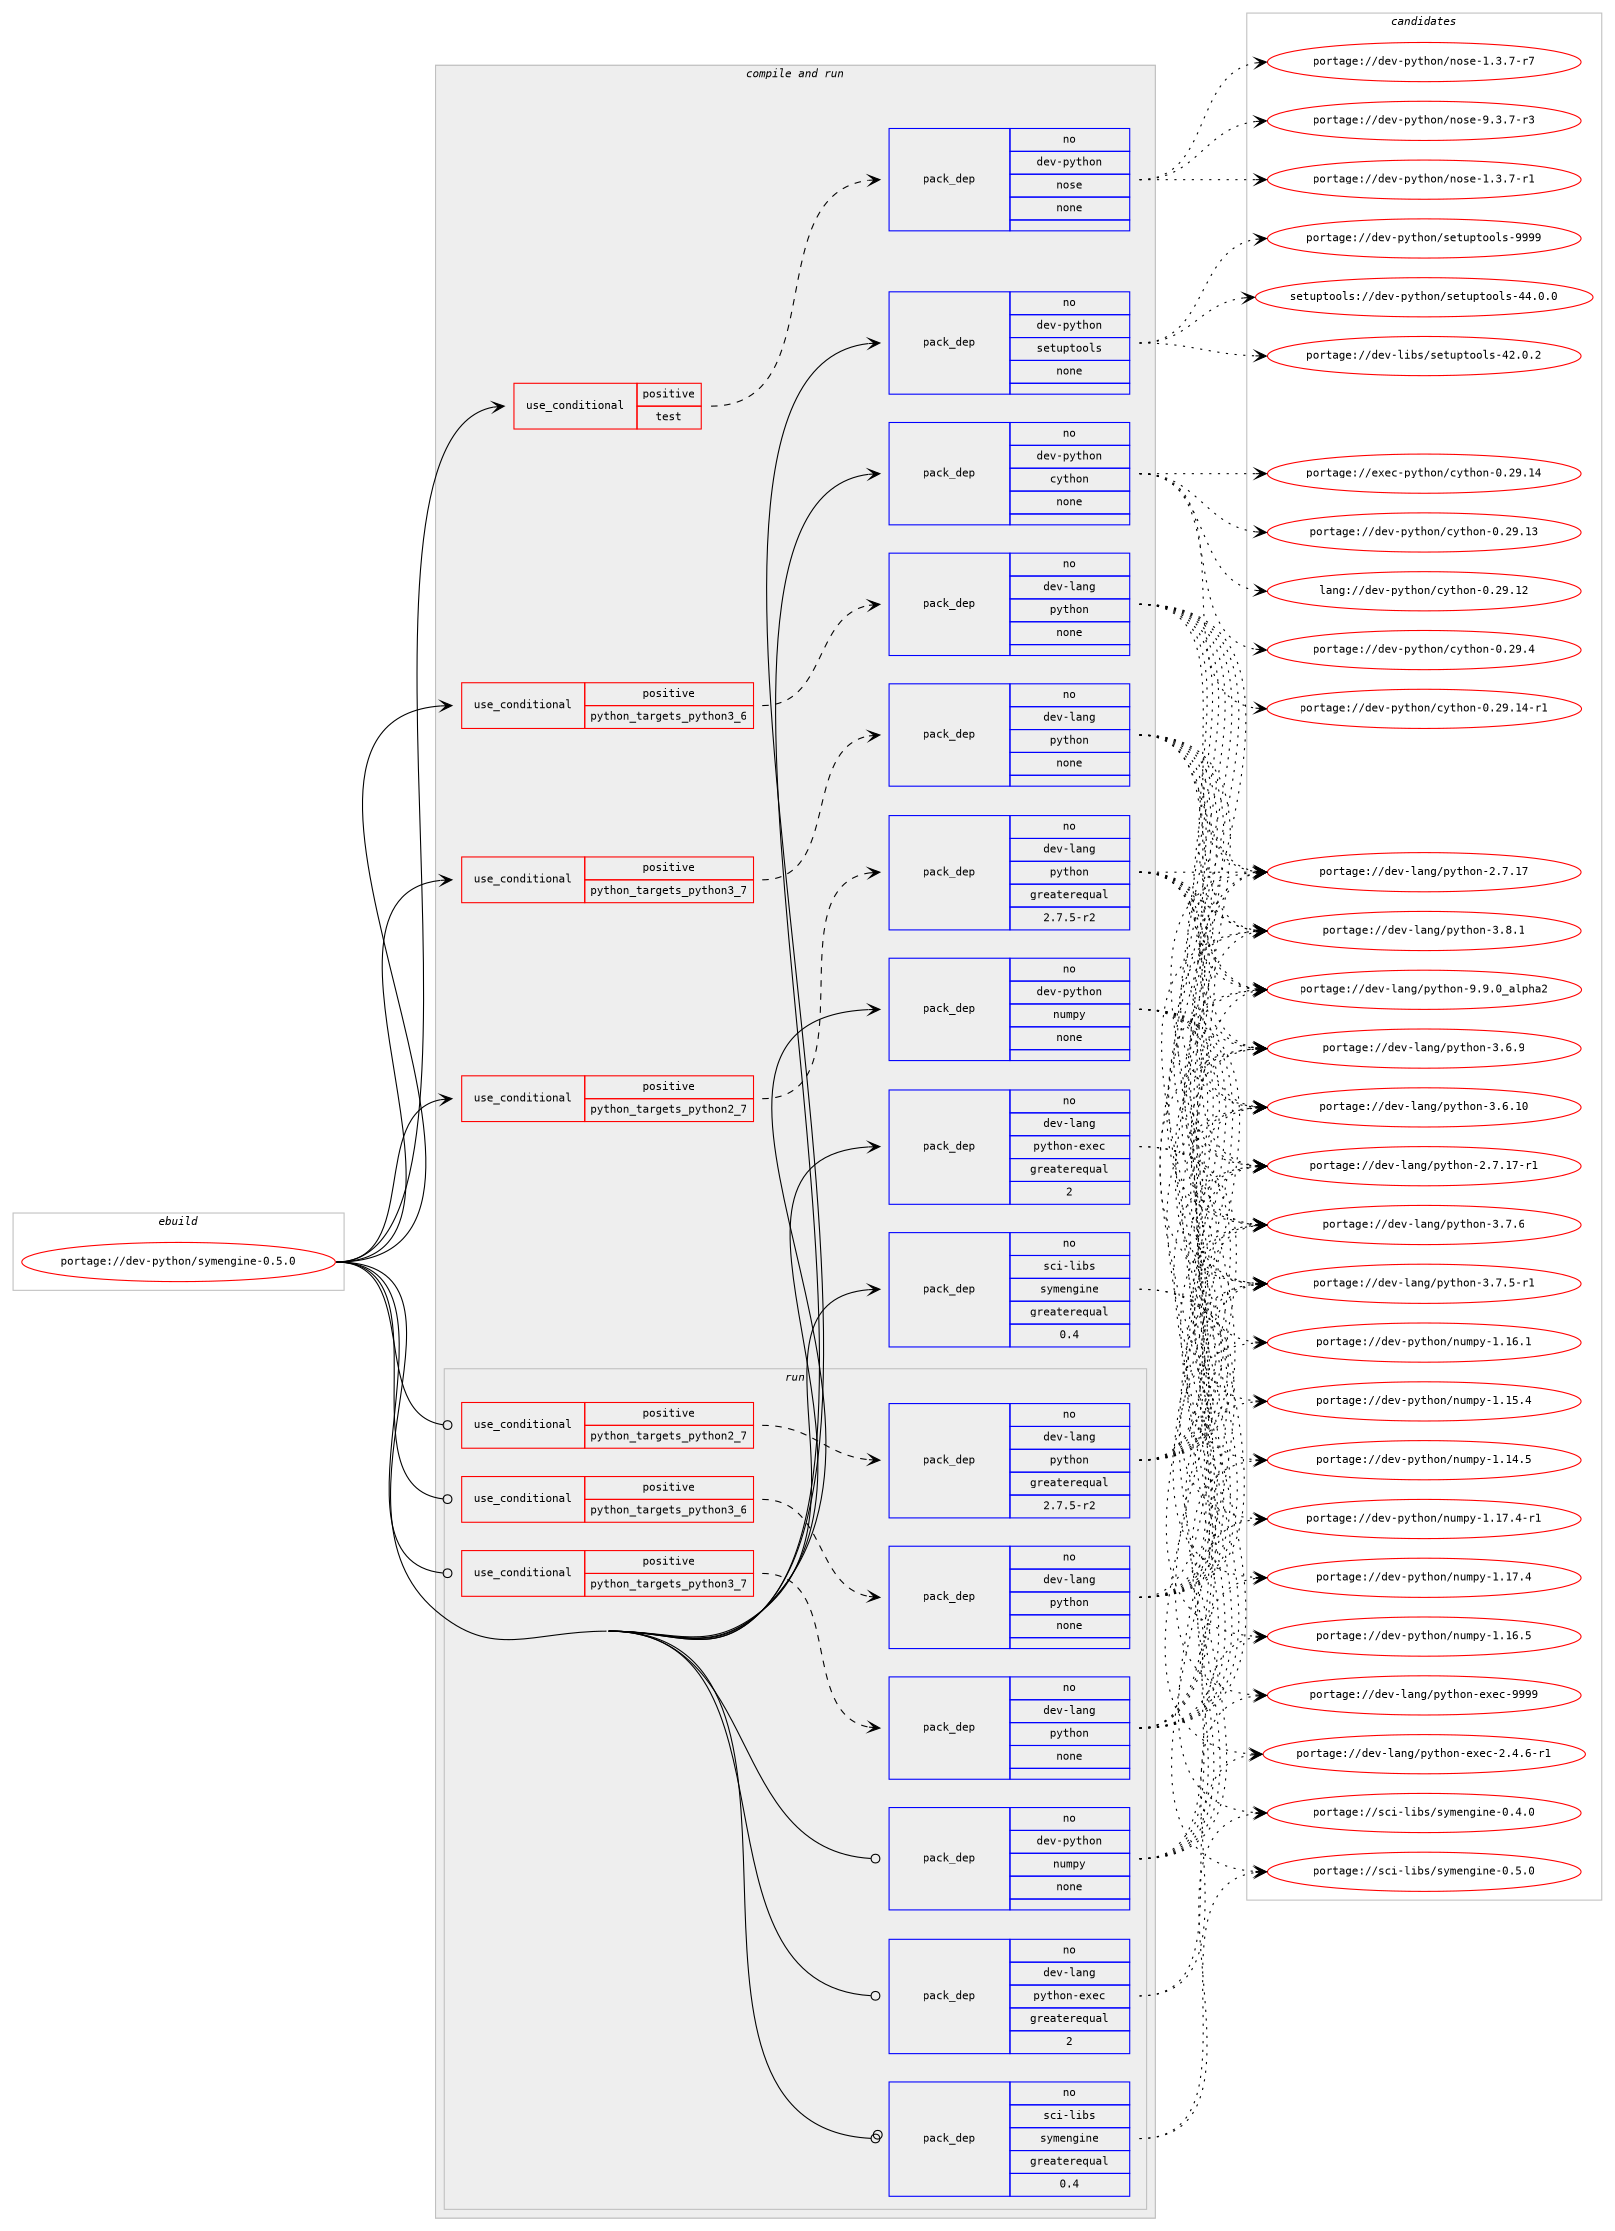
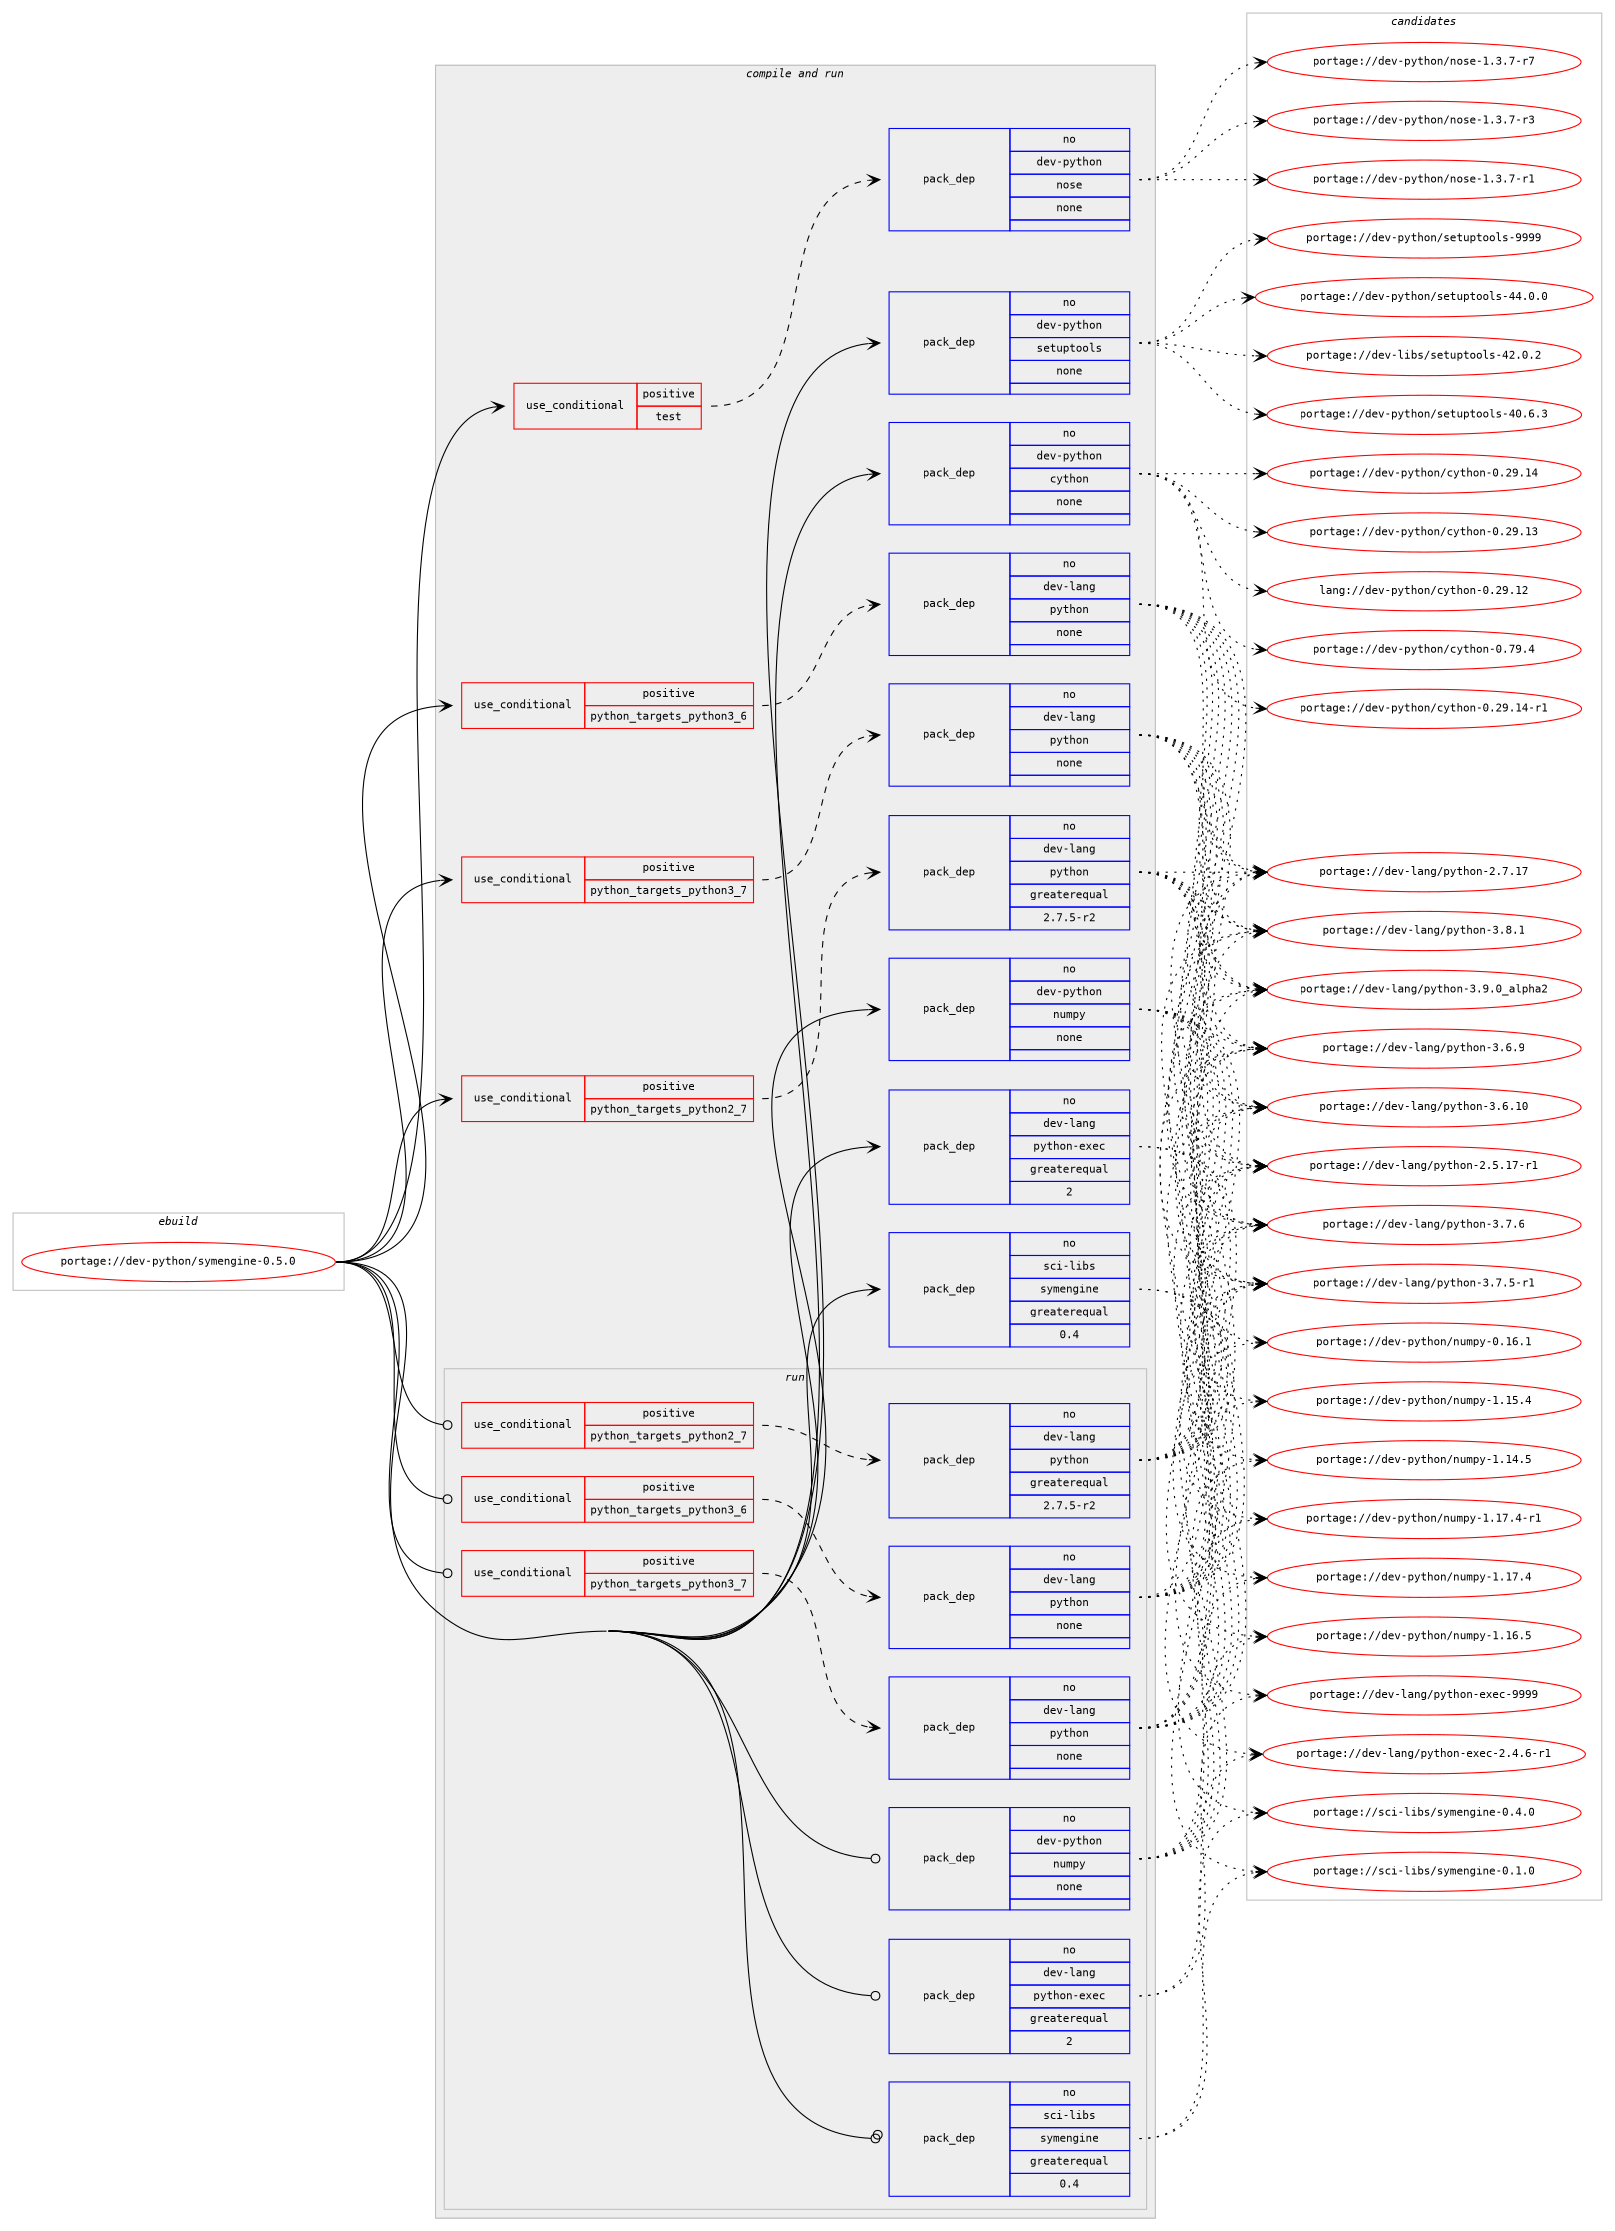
node "portage://dev-python/nose-9.3.7-r3": label "portage://dev-python/nose-9.3.7-r3" -> "portage://dev-python/nose-1.3.7-r3"
node "setuptools://dev-python/setuptools-44.0.0": label "setuptools://dev-python/setuptools-44.0.0" -> "portage://dev-python/setuptools-44.0.0"
node "portage://dev-python/setuptools-40.6.3": added
node "portage://exec-python/cython-0.29.14": label "portage://exec-python/cython-0.29.14" -> "portage://dev-python/cython-0.29.14"
node "portage://dev-python/cython-0.29.4": label "portage://dev-python/cython-0.29.4" -> "portage://dev-python/cython-0.79.4"
node "portage://dev-lang/python-9.9.0_alpha2": label "portage://dev-lang/python-9.9.0_alpha2" -> "portage://dev-lang/python-3.9.0_alpha2"
node "portage://dev-lang/python-2.7.17-r1": label "portage://dev-lang/python-2.7.17-r1" -> "portage://dev-lang/python-2.5.17-r1"
node "portage://dev-python/numpy-1.16.1": label "portage://dev-python/numpy-1.16.1" -> "portage://dev-python/numpy-0.16.1"
node "portage://sci-libs/symengine-0.5.0": label "portage://sci-libs/symengine-0.5.0" -> "portage://sci-libs/symengine-0.1.0"
